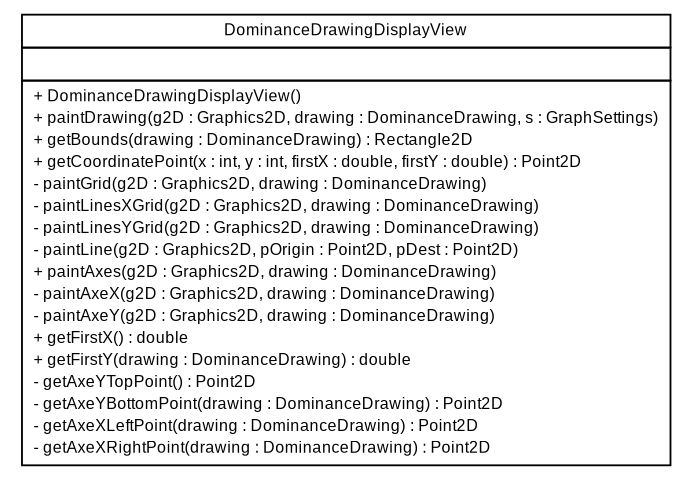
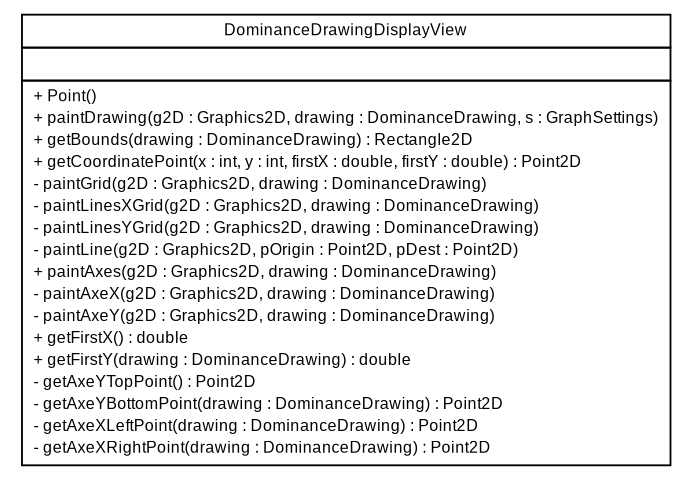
node "DominanceDrawingDisplayView": text "+ DominanceDrawingDisplayView()" -> "+ Point()"
